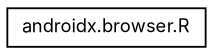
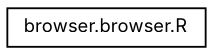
node "androidx.browser.R": label "androidx.browser.R" -> "browser.browser.R"
